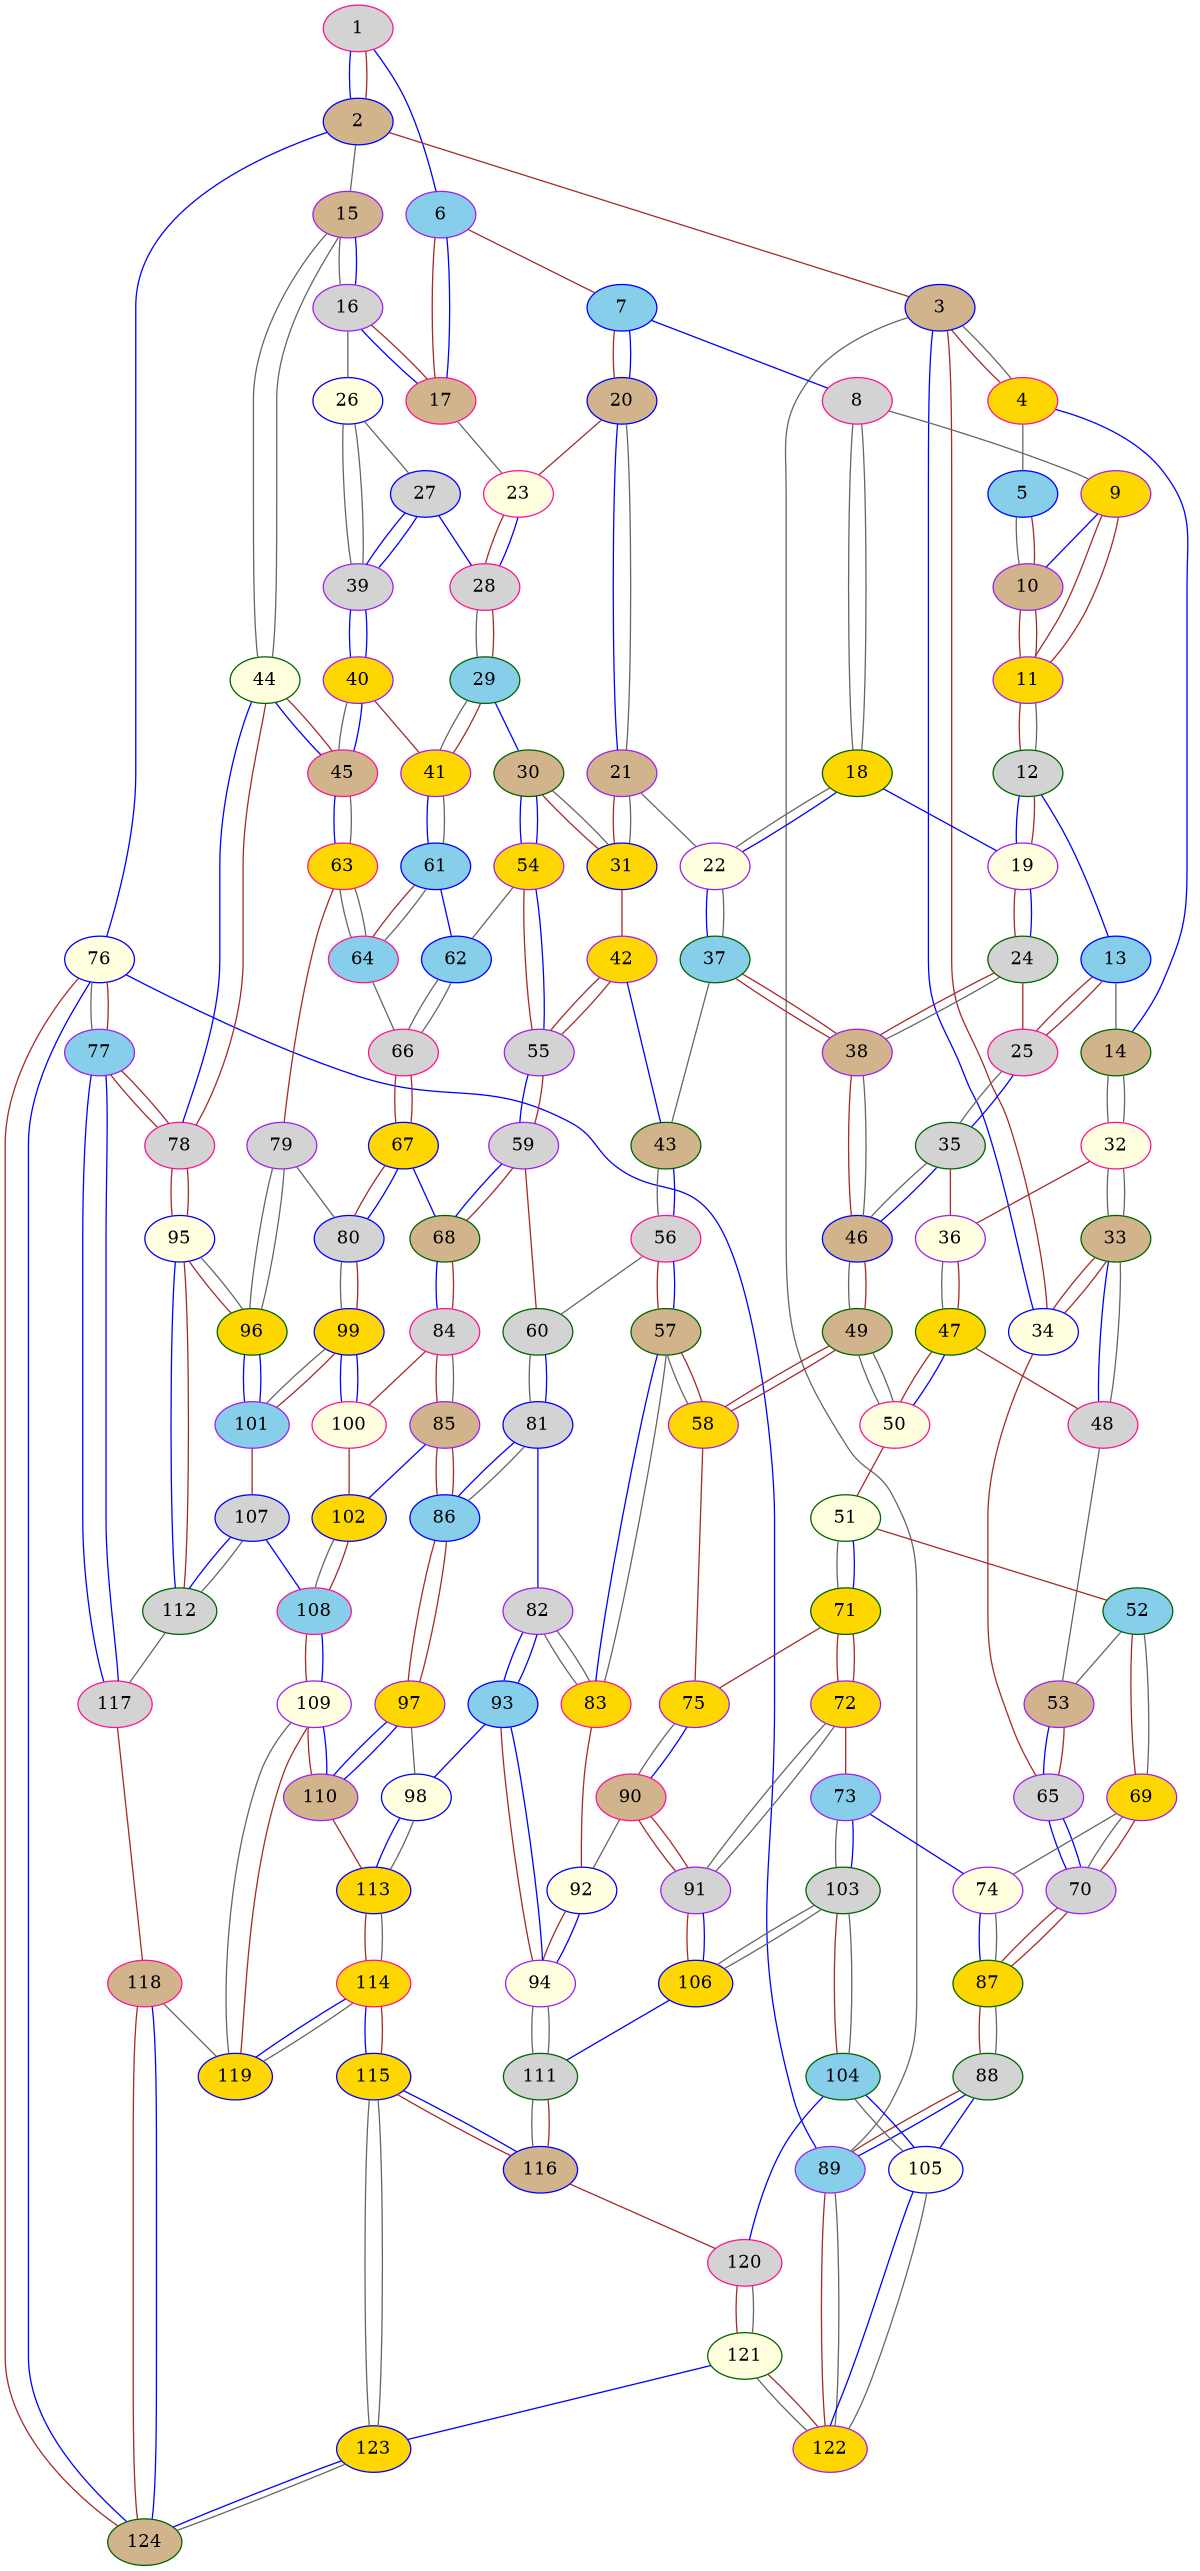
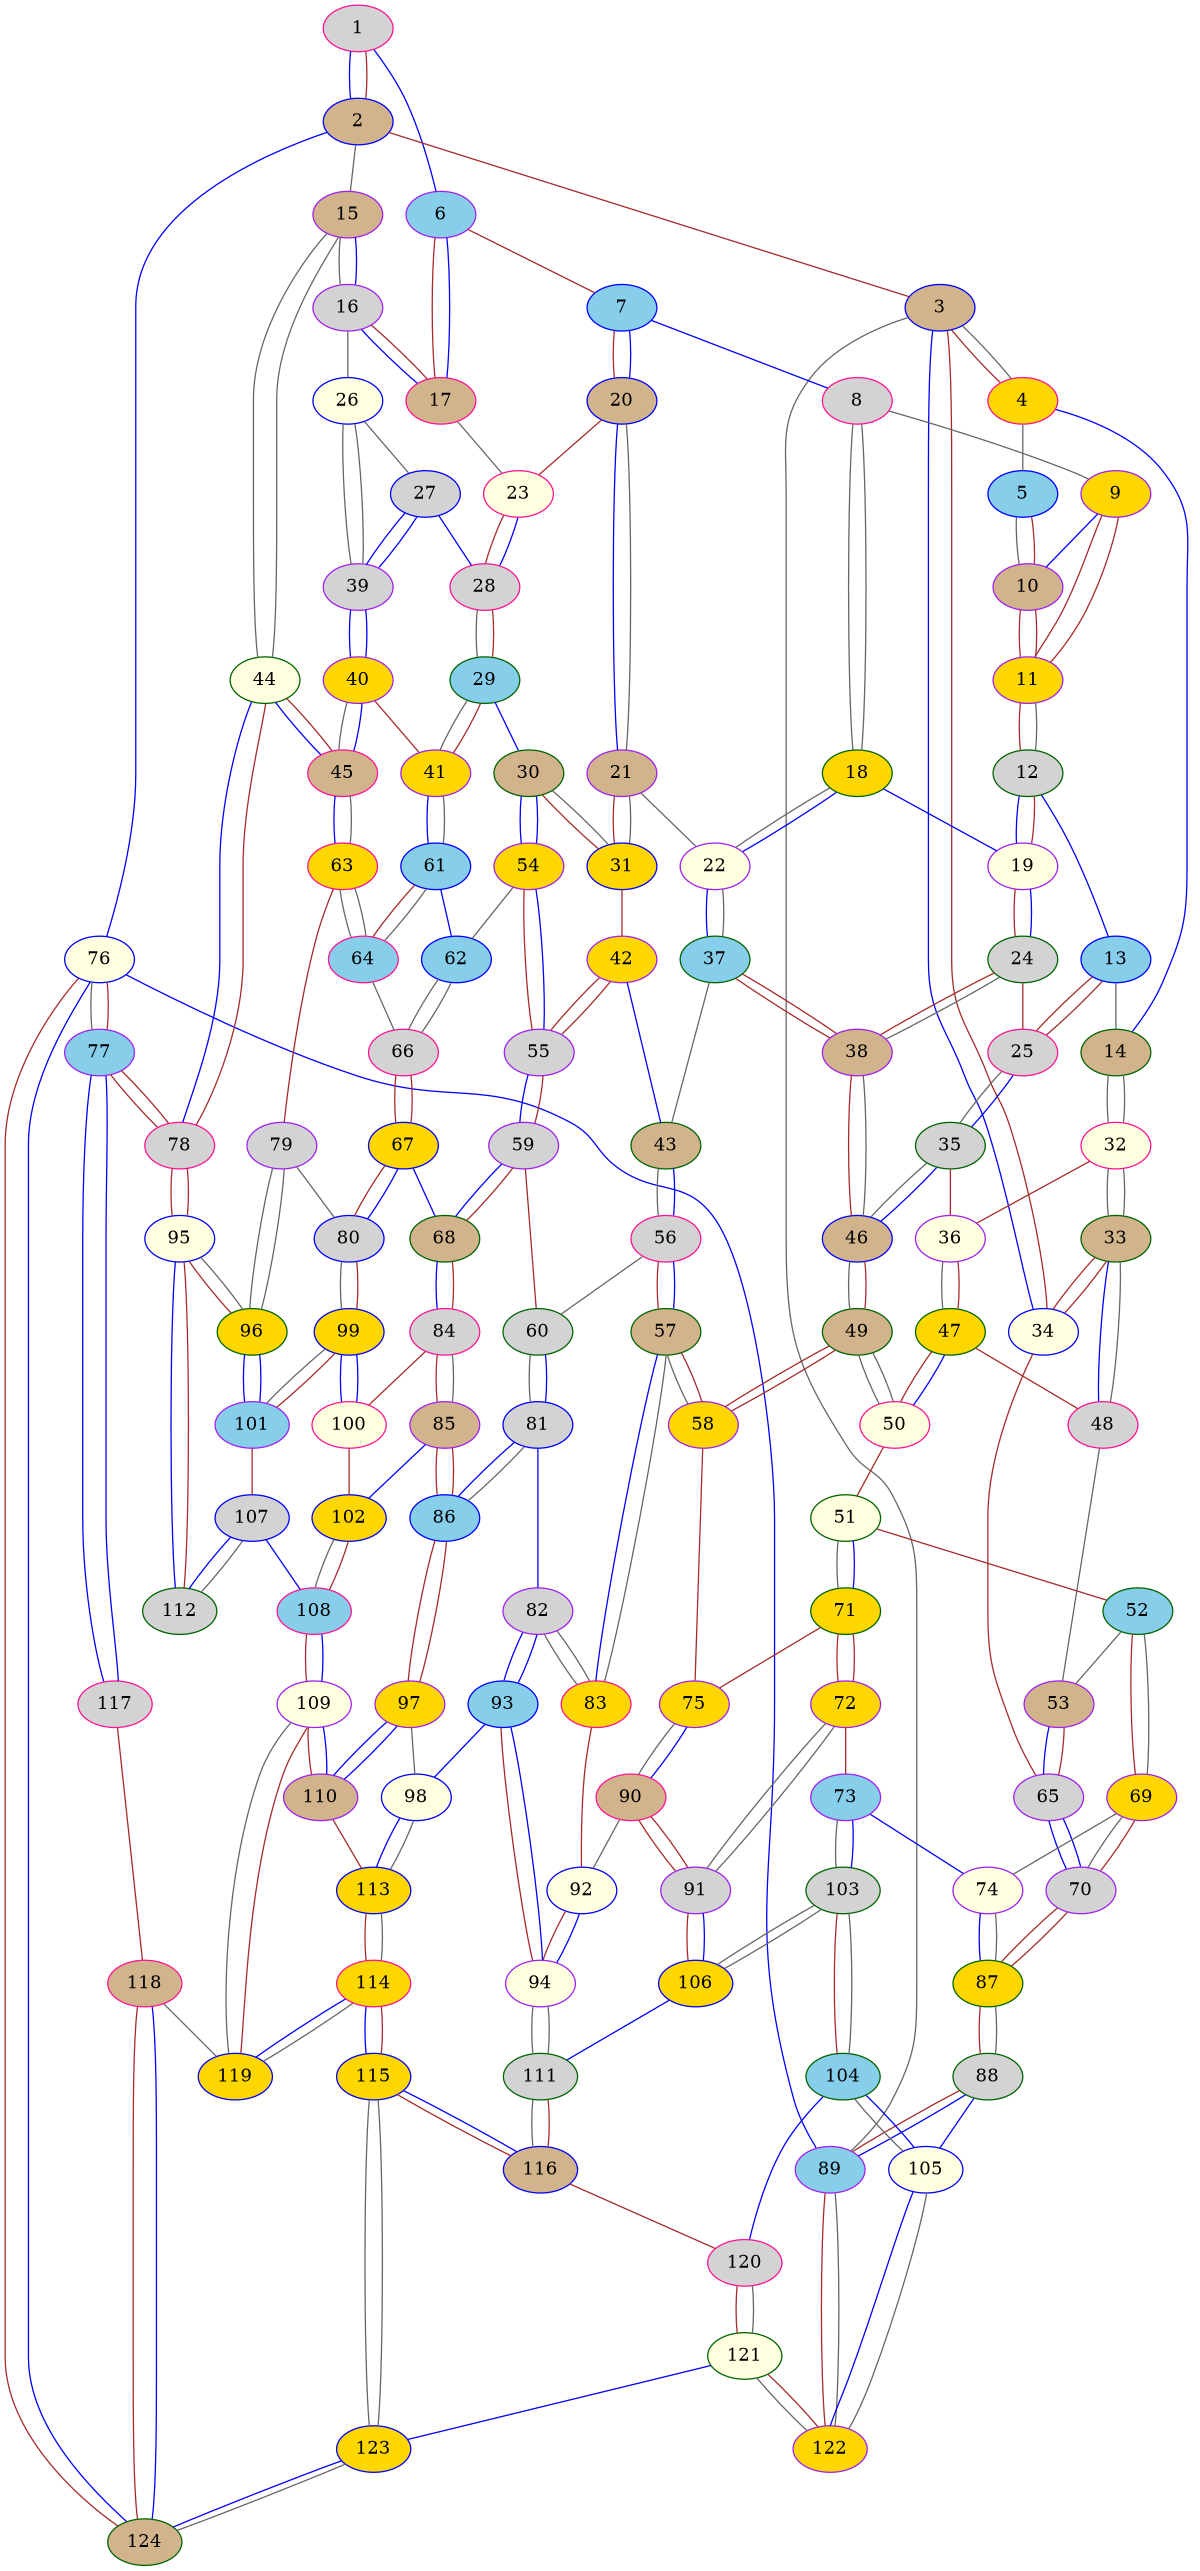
edge "112" -- "117": removed
